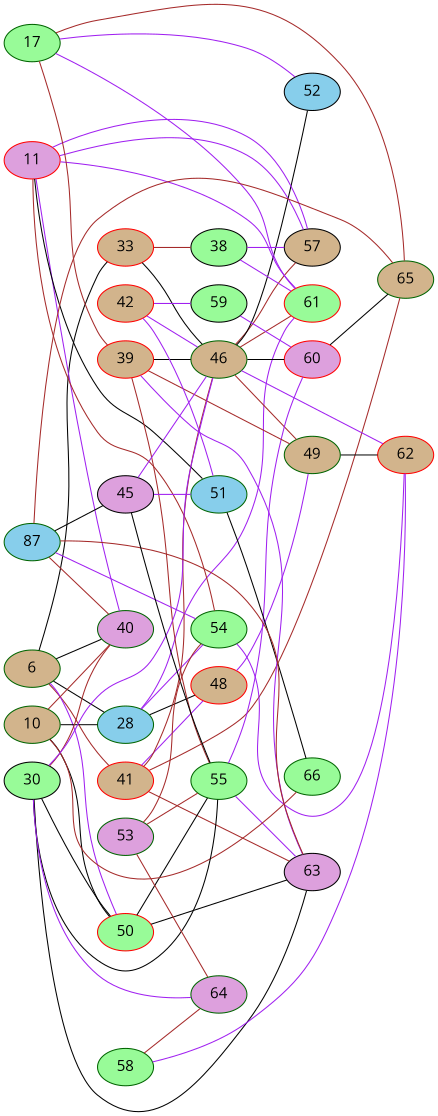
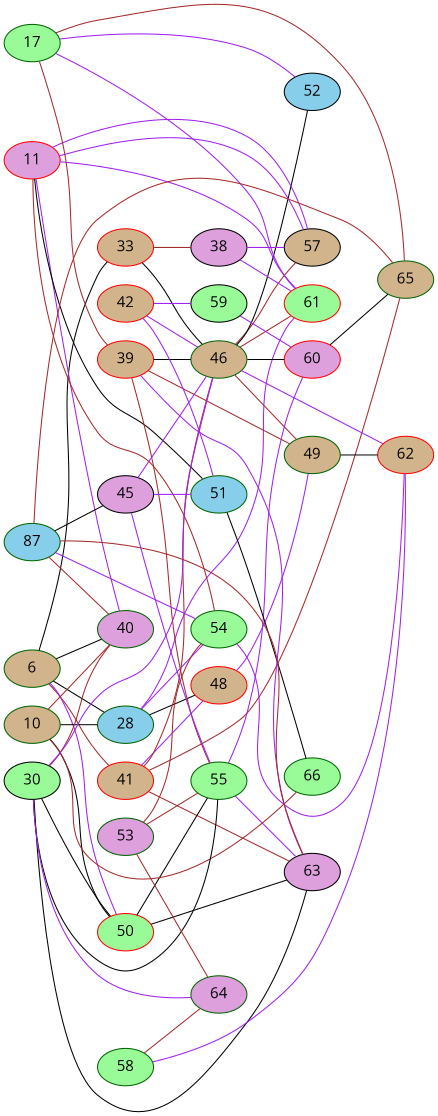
node "38": fillcolor palegreen -> plum
edge "45" -- "55": color black -> purple
